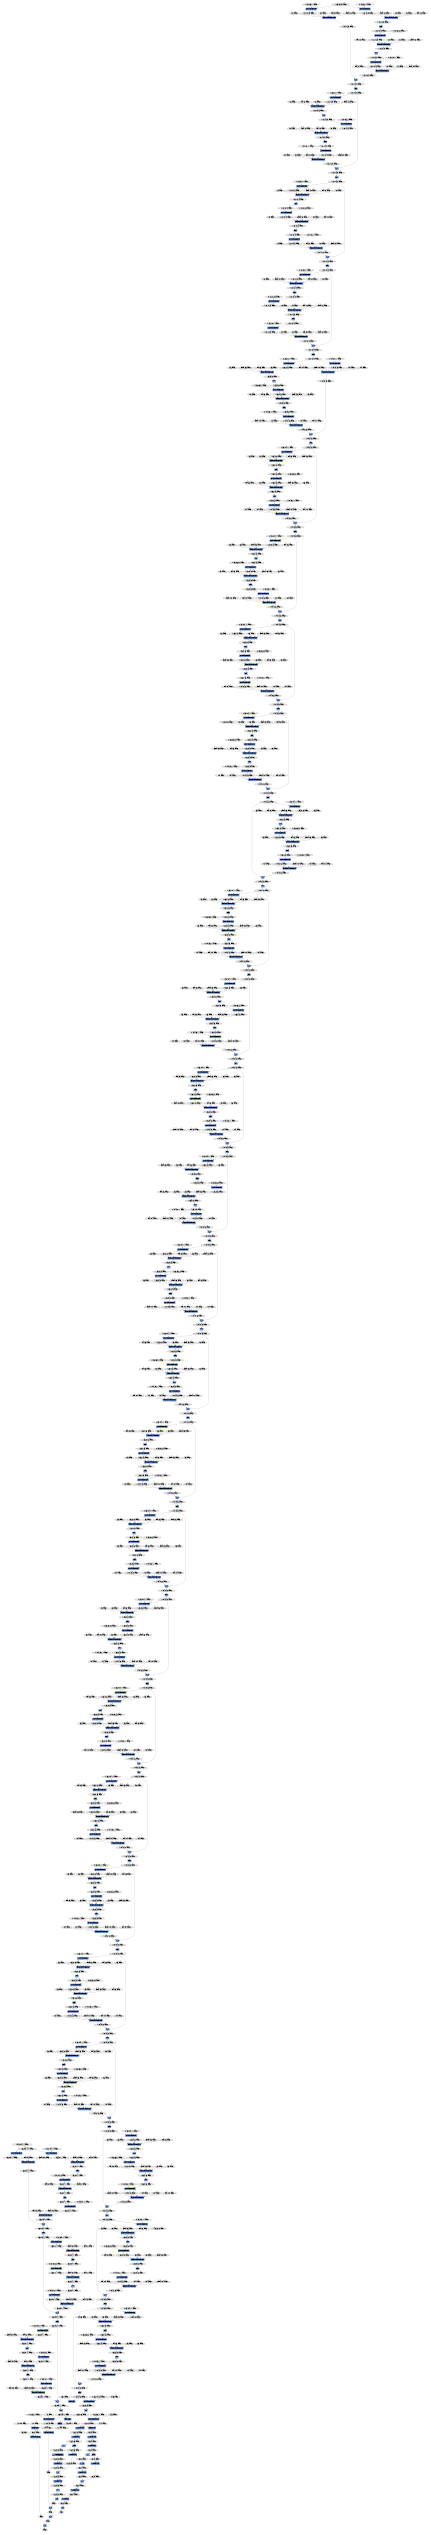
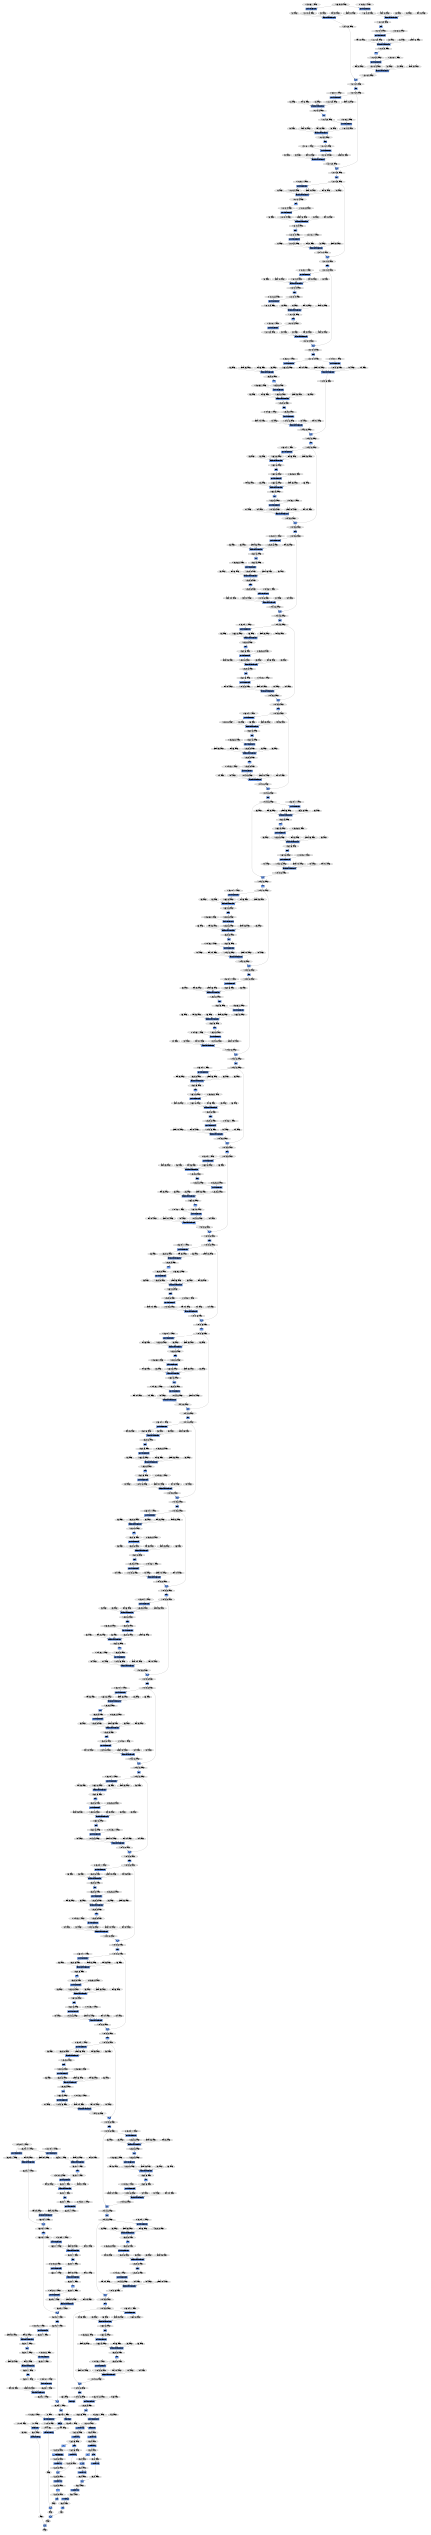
node "b: (84), float32": removed
